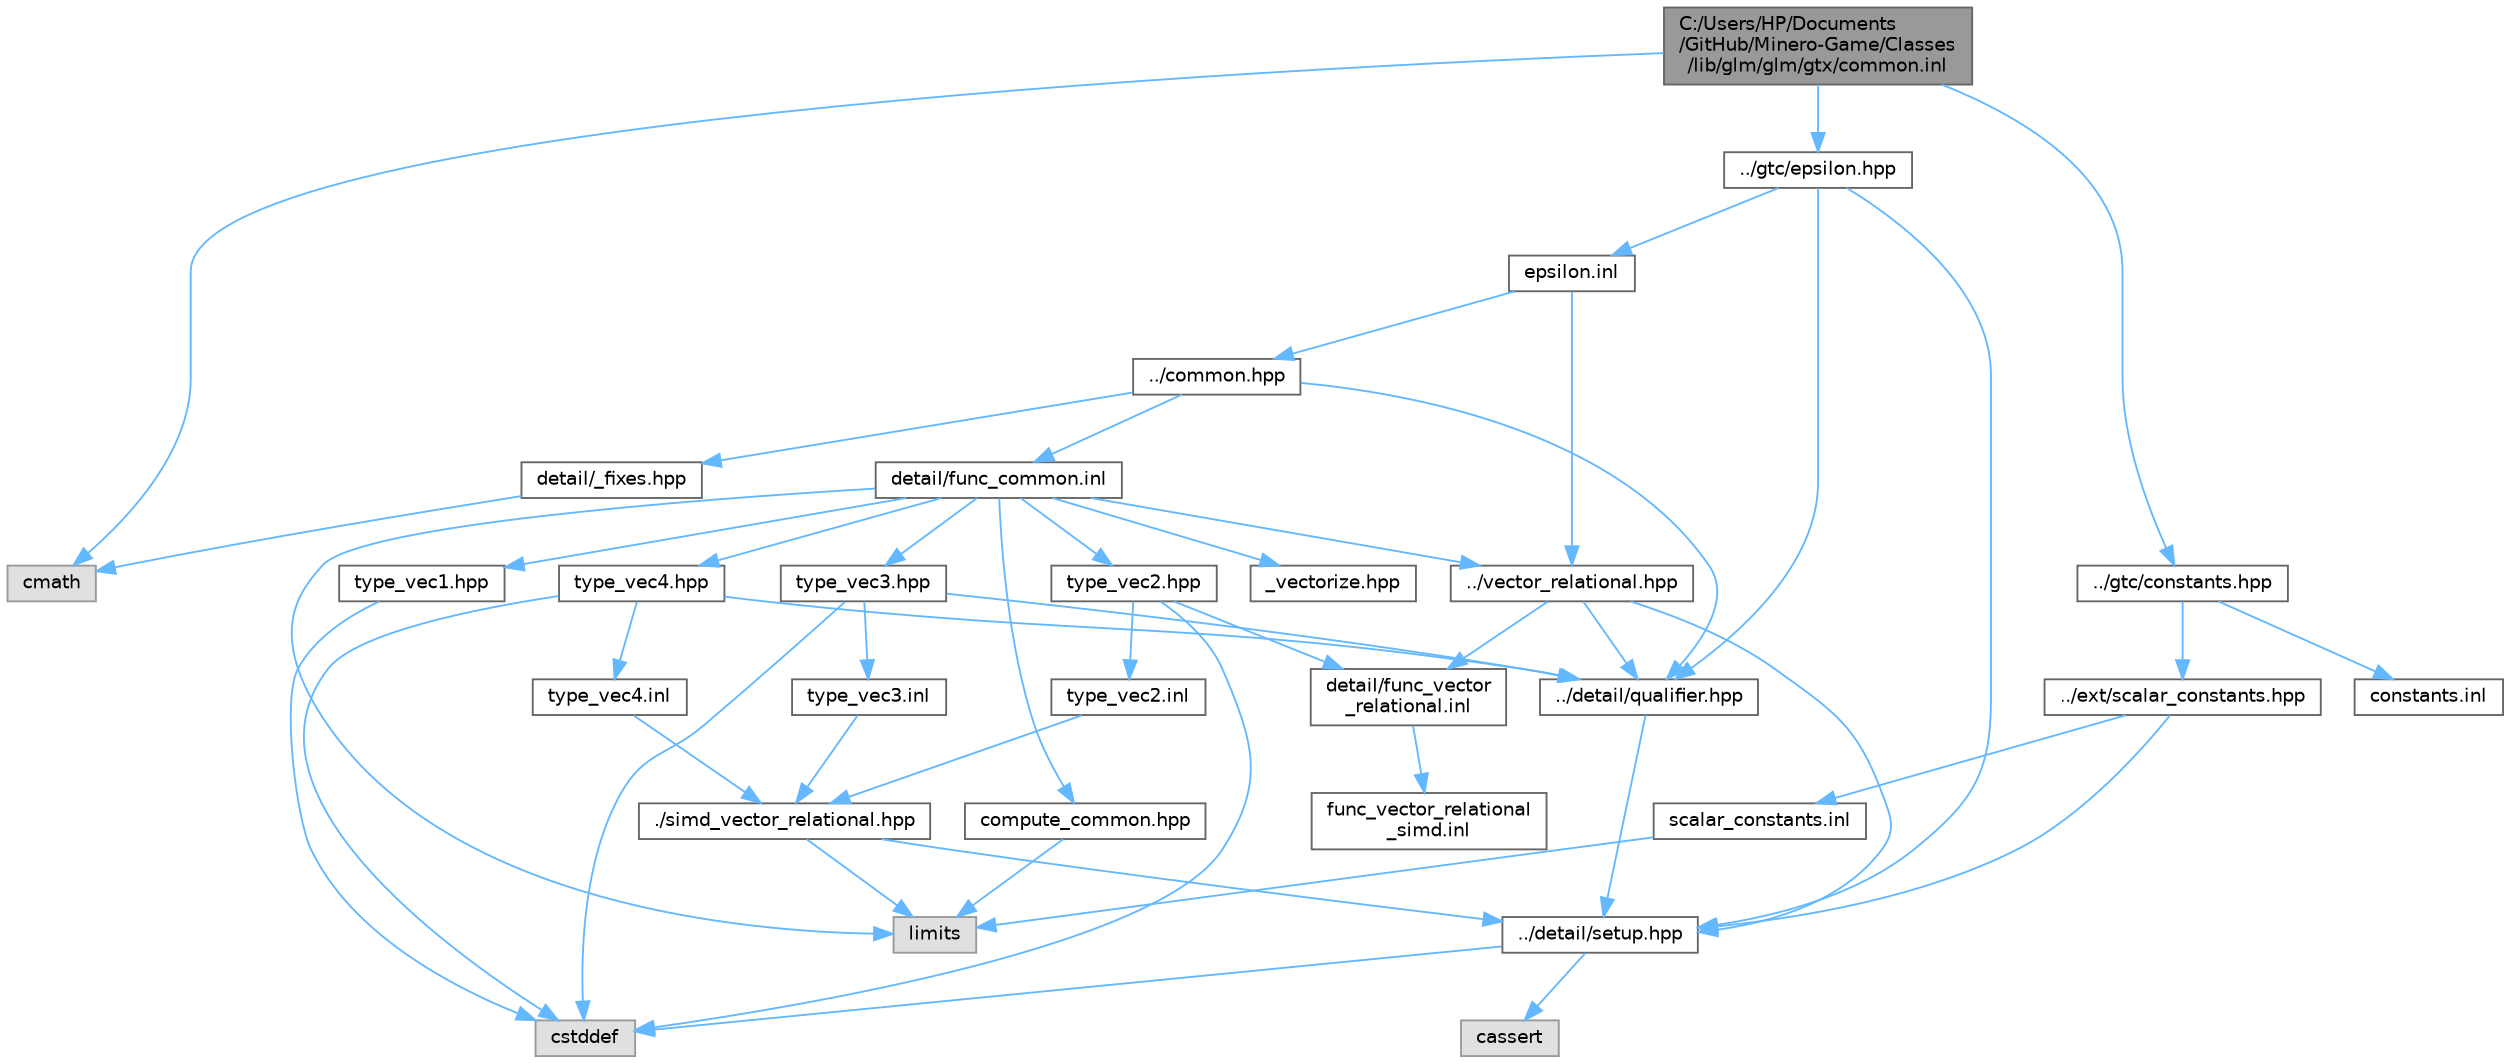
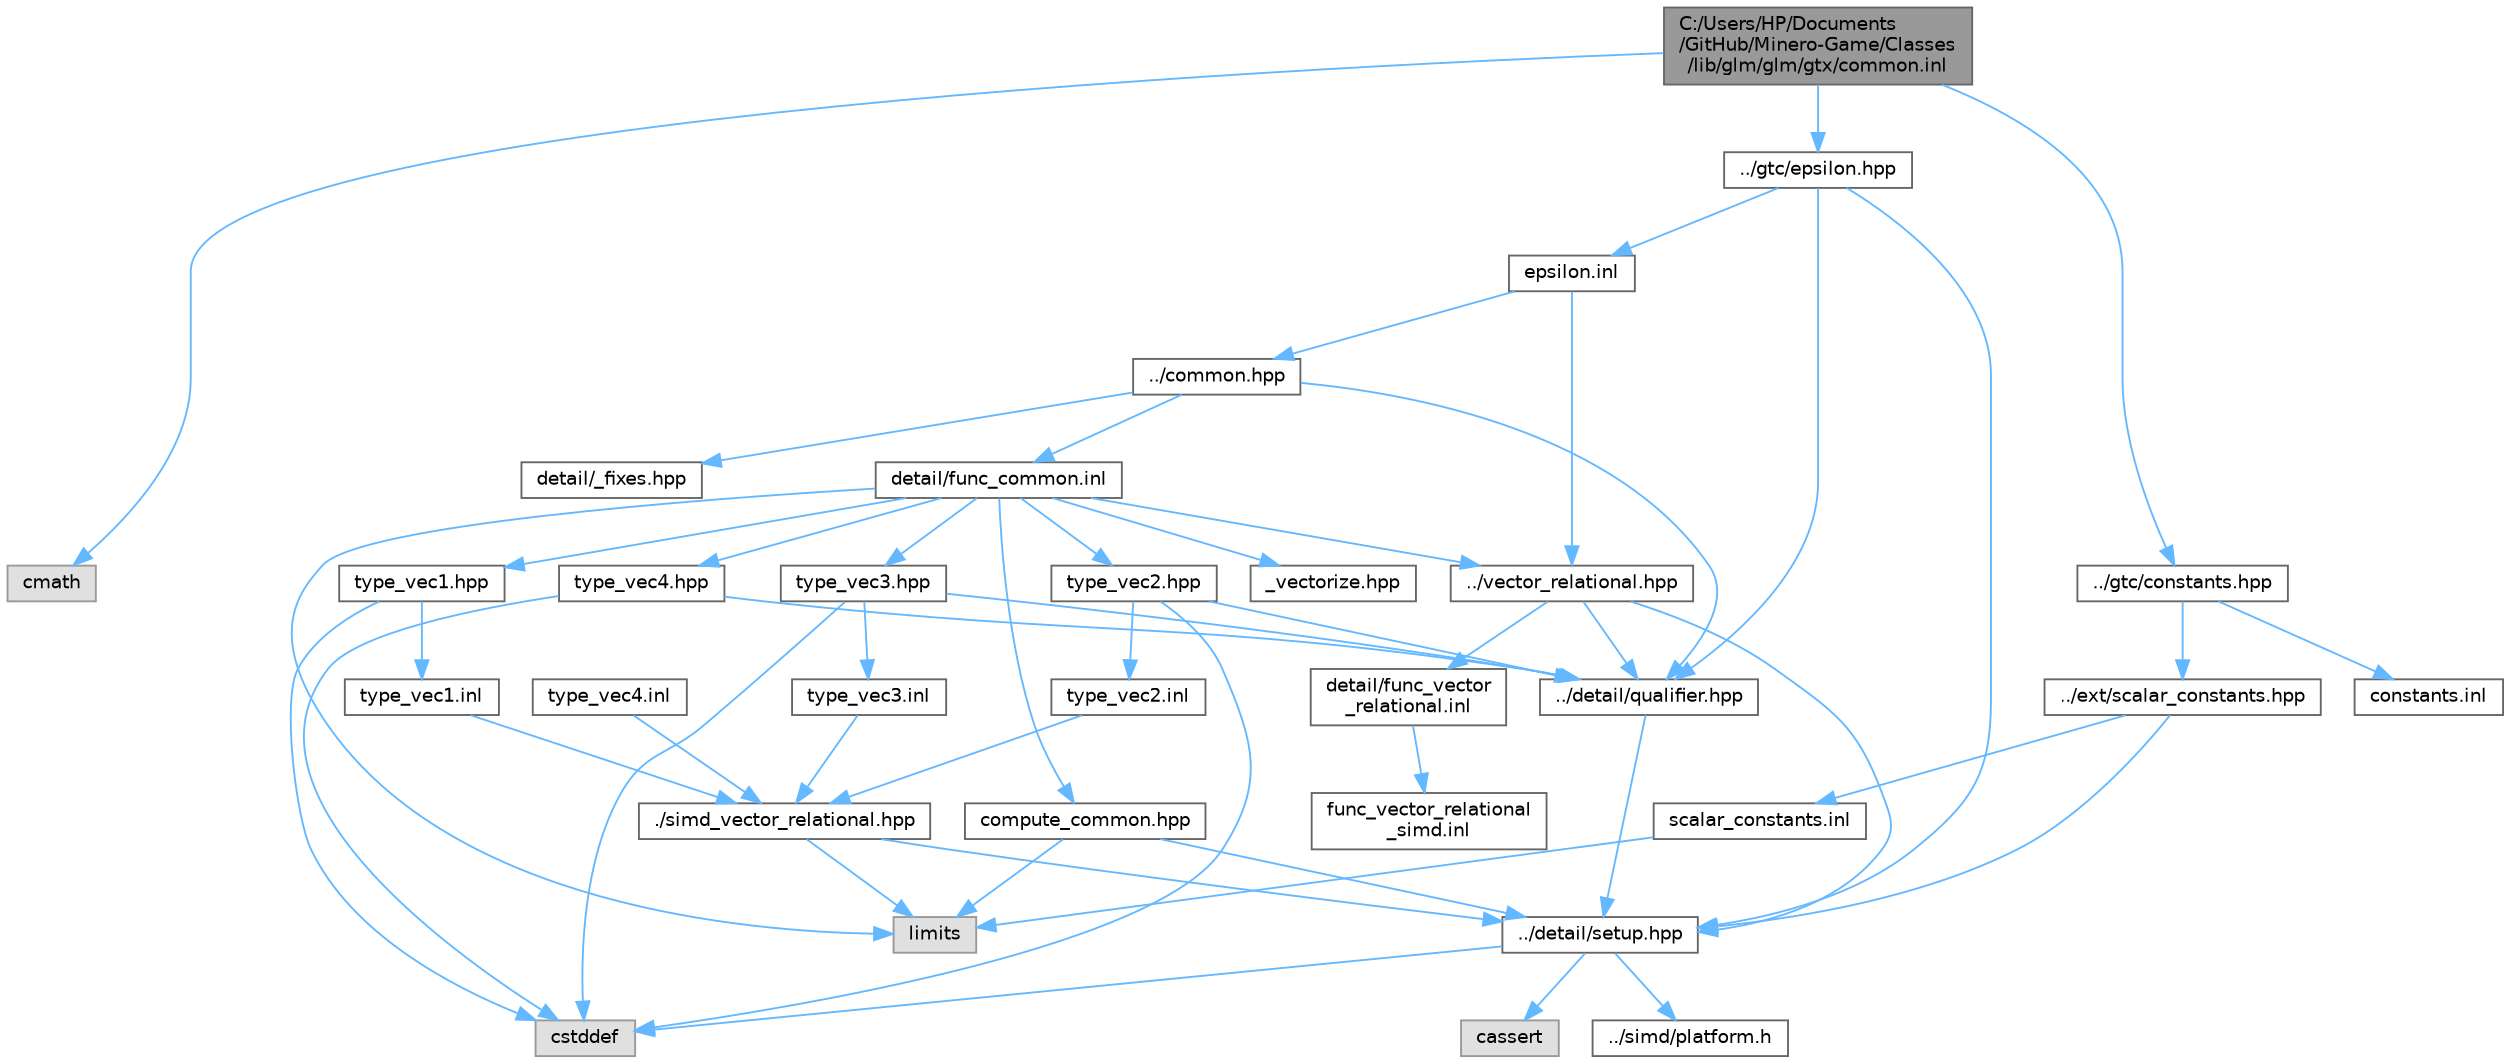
edge "detail/_fixes.hpp" -> "cmath": removed
edge "type_vec4.hpp" -> "type_vec4.inl": removed
edge "type_vec2.hpp" -> "detail/func_vector _relational.inl": now "type_vec2.hpp" -> "../detail/qualifier.hpp"
node "type_vec1.inl": added
edge "compute_common.hpp" -> "../detail/setup.hpp": added
node "../simd/platform.h": added
